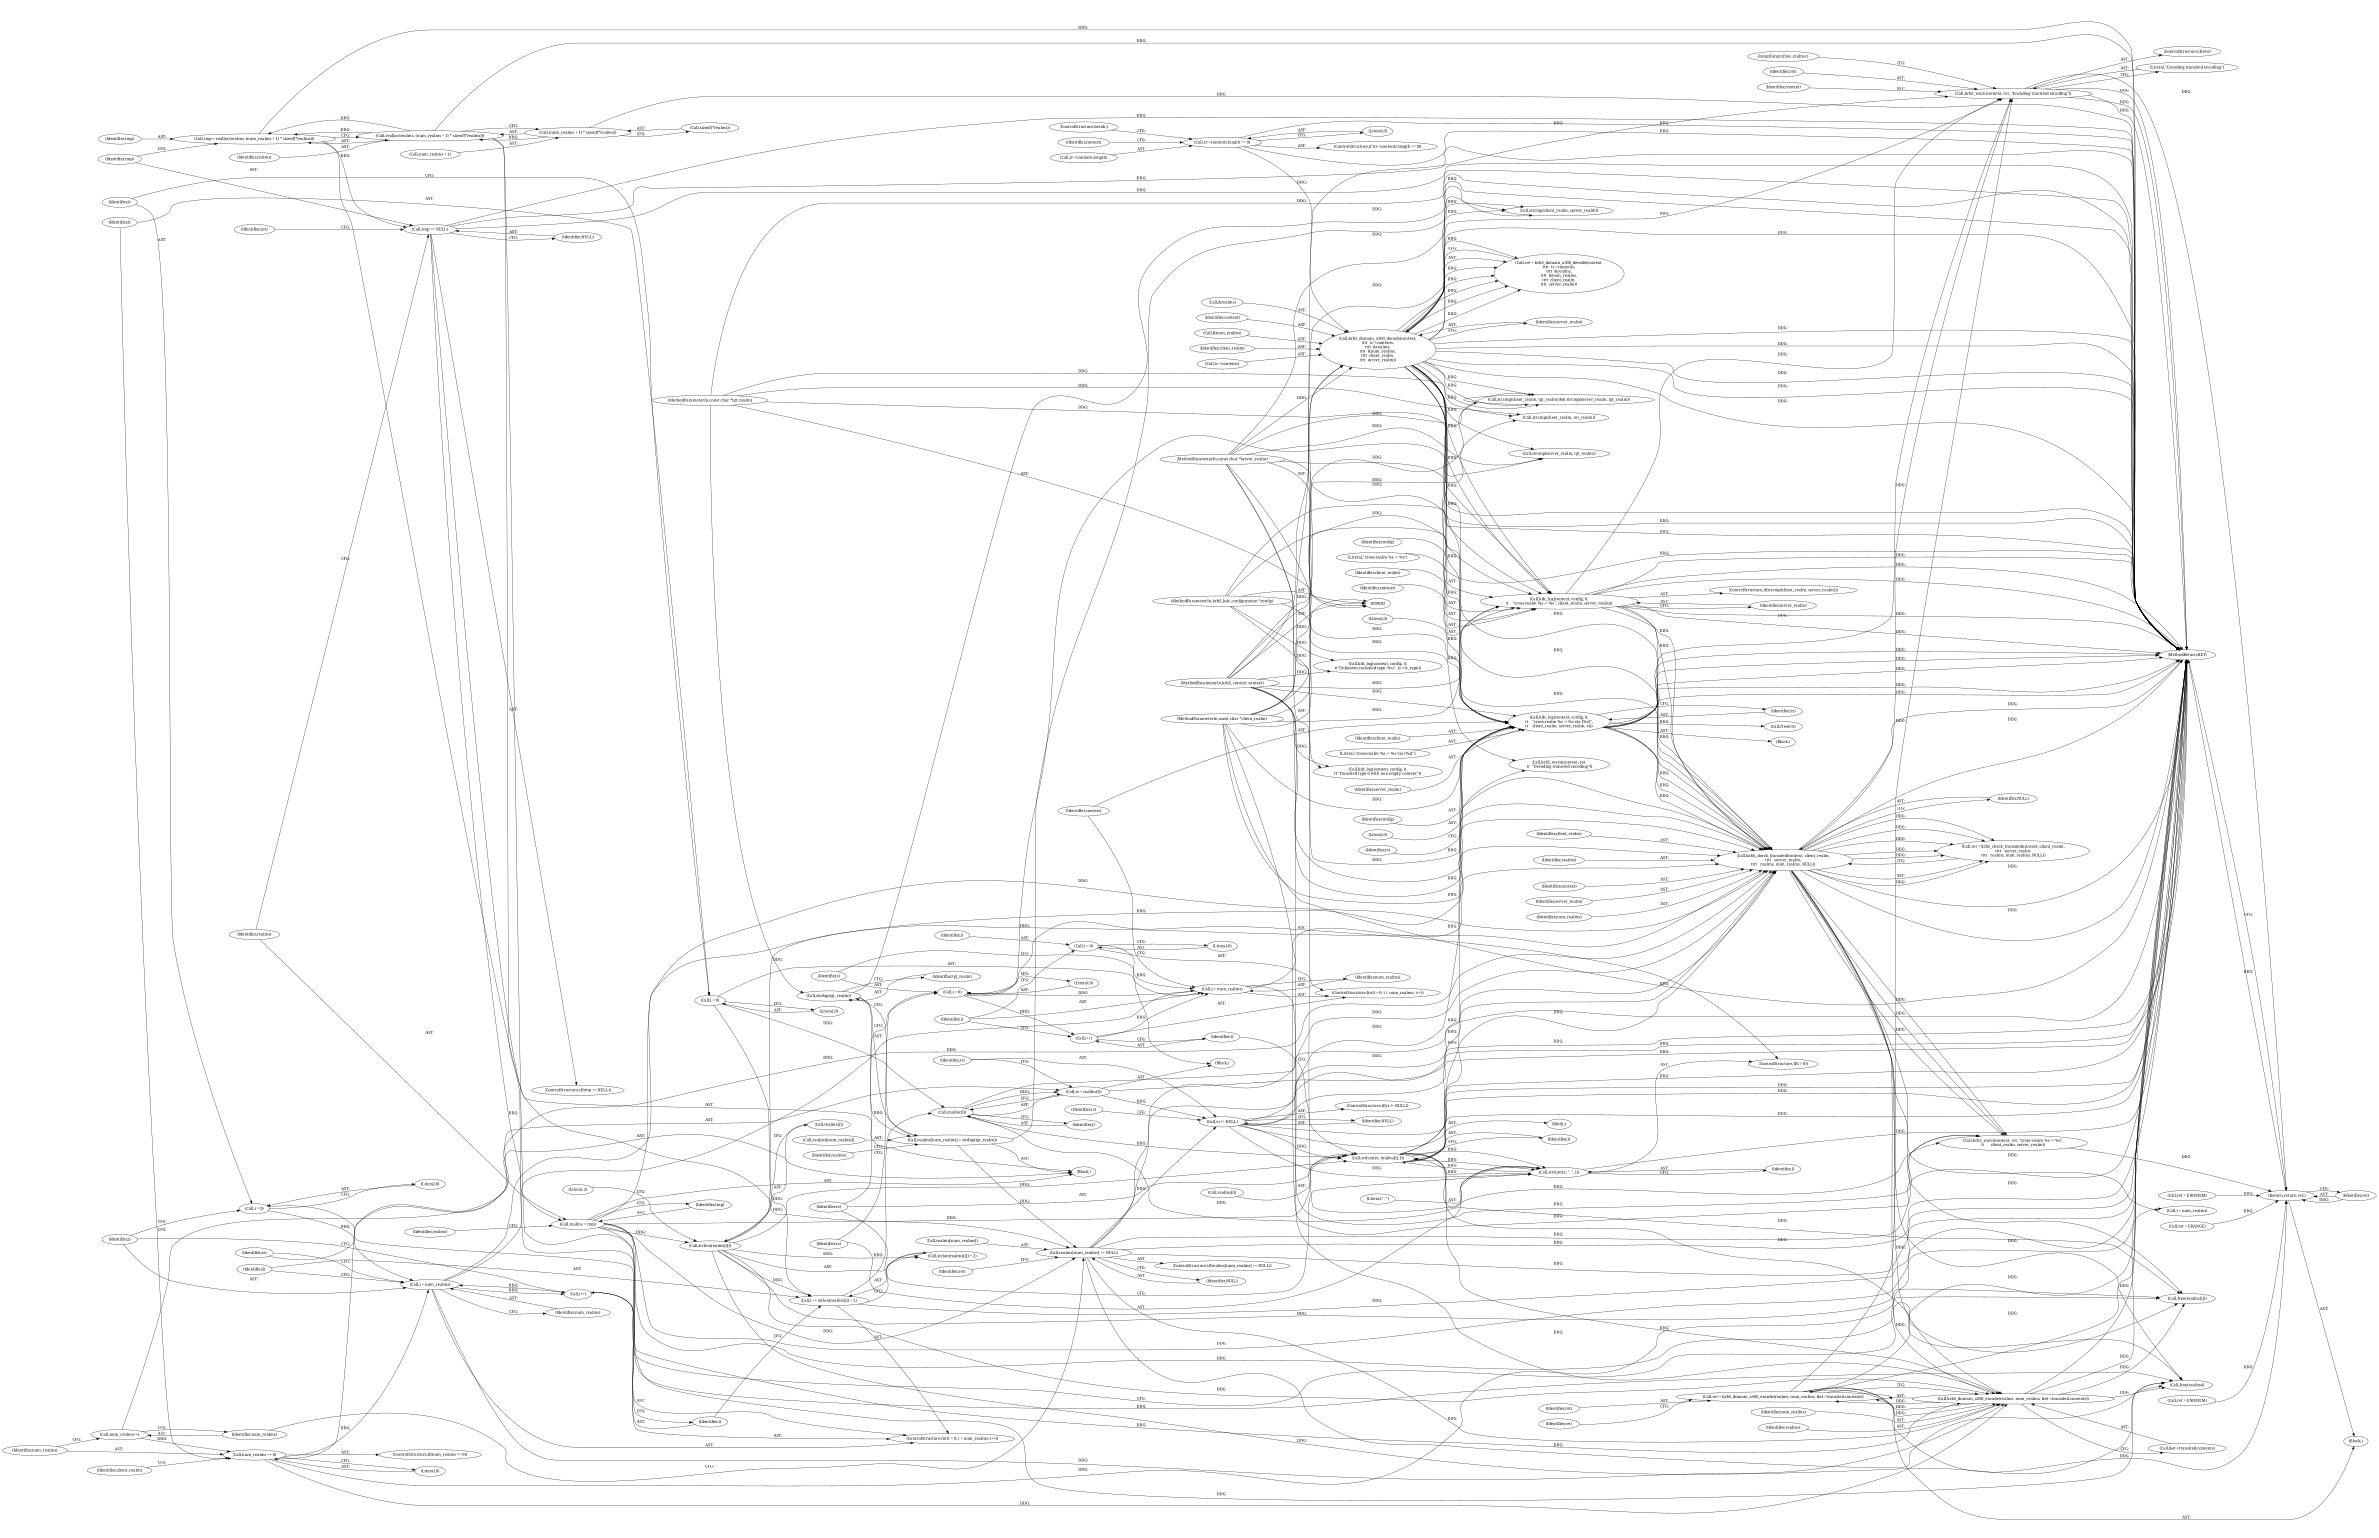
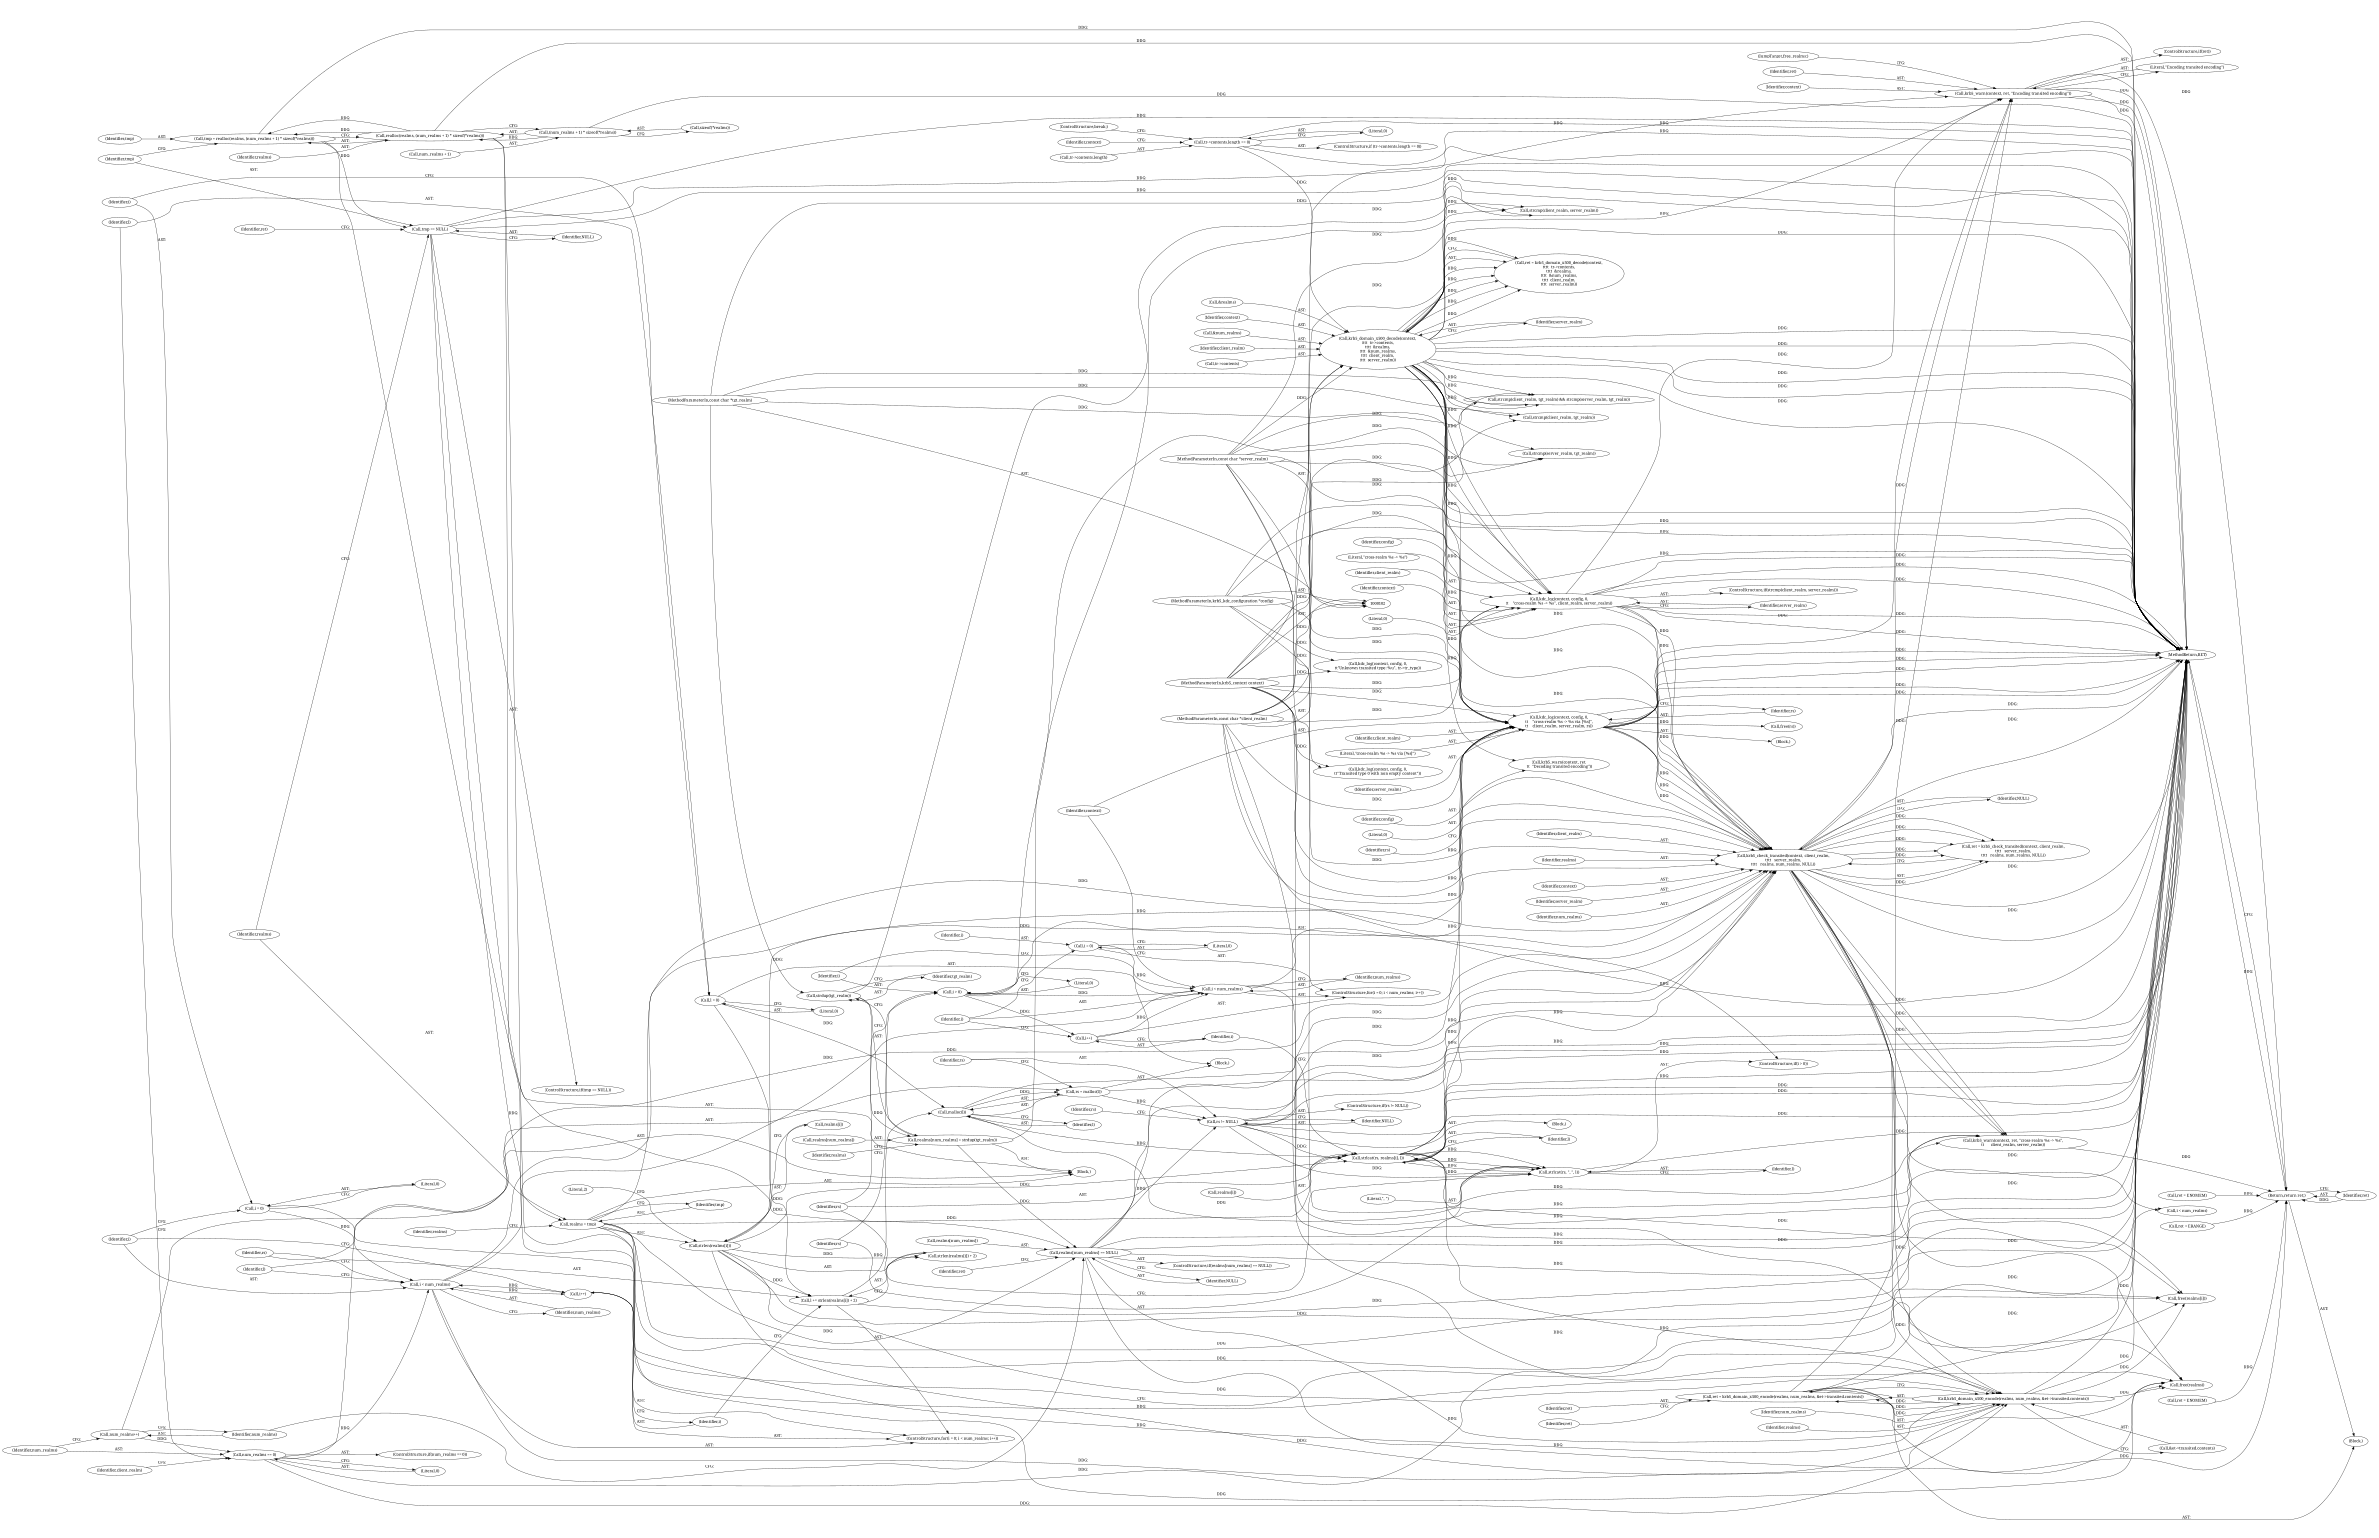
node "(Call,strcmp(client_realm, ret_realm))": label "(Call,strcmp(client_realm, ret_realm))" -> "(Call,strcmp(client_realm, tgt_realm))"
edge "(Call,rs = malloc(l))" -> "(Call,malloc(l))": label "CFG: " -> "AST: "
edge "(Call,realms = tmp)" -> "(Call,strlen(realms[i]))": label "DDG: " -> "AST: "
